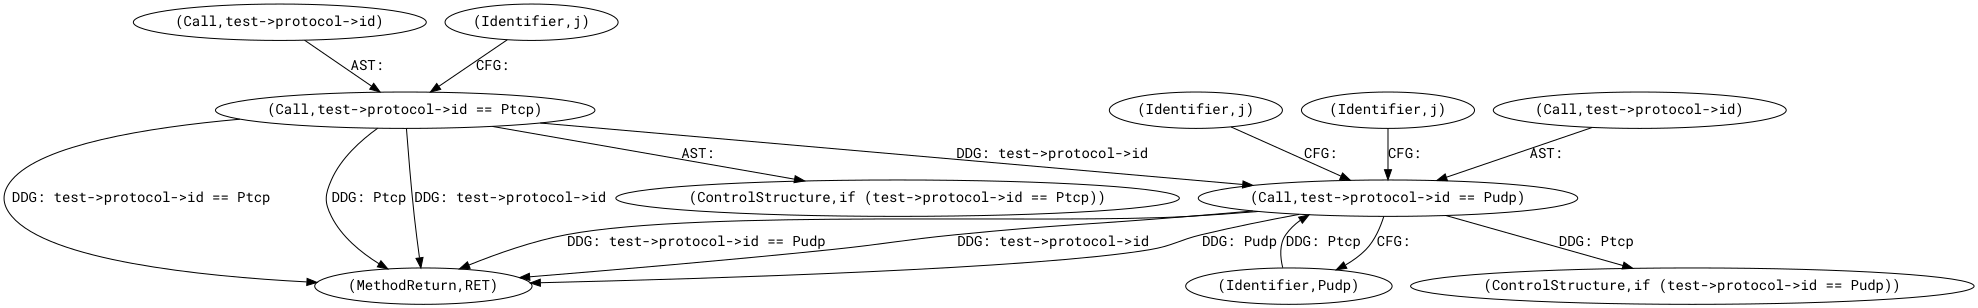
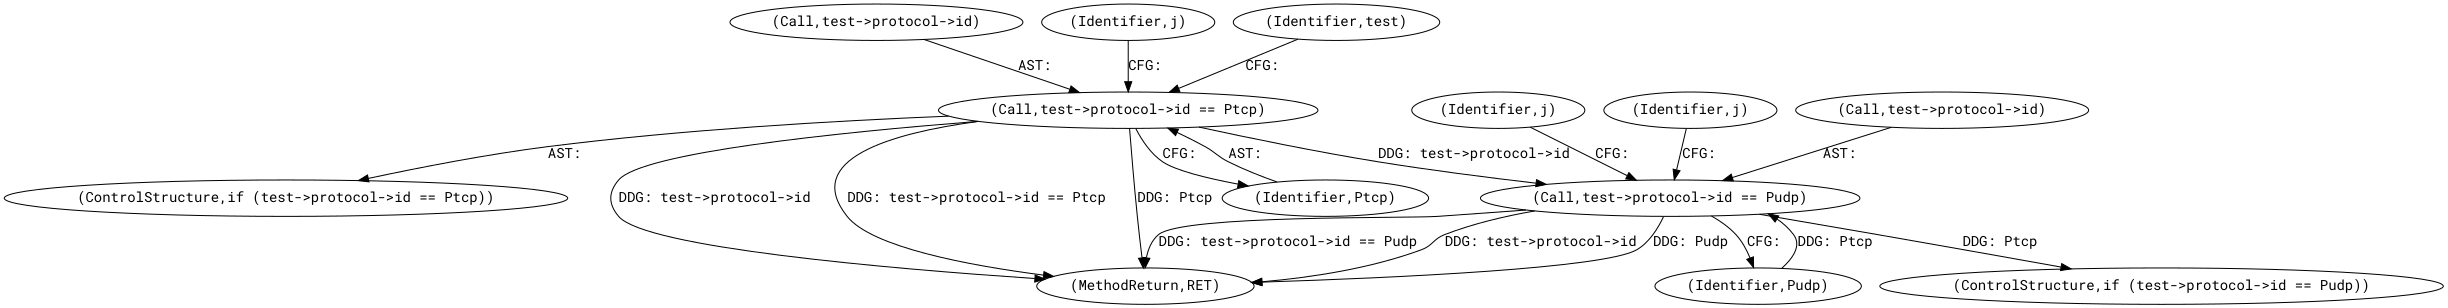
node "(Identifier,test)": added
node "(Identifier,Ptcp)": added
